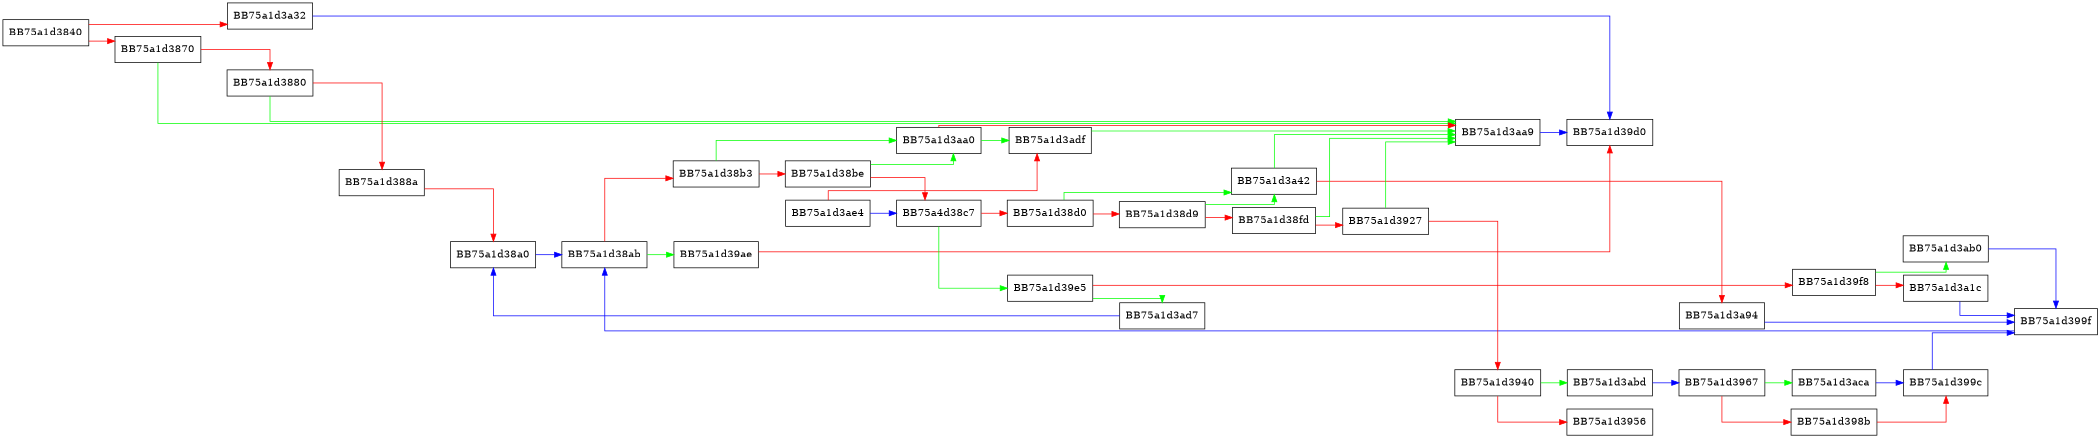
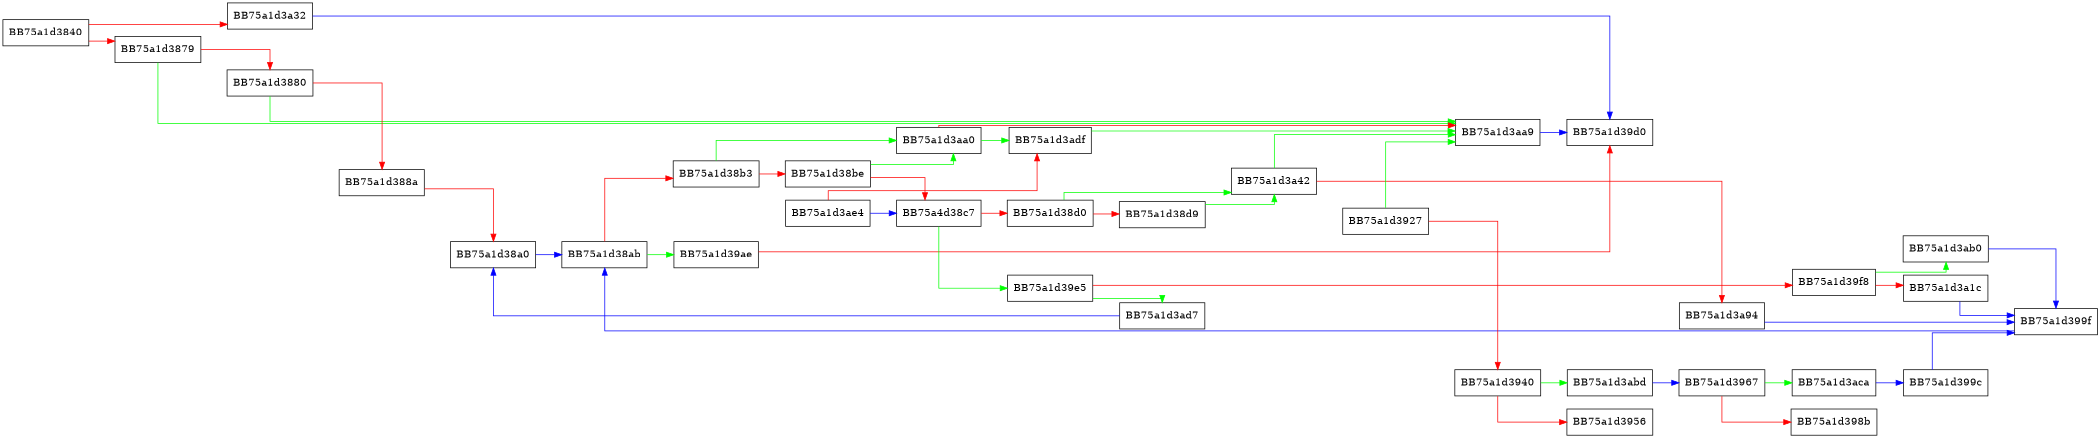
node "BB75a1d3870": label "BB75a1d3870" -> "BB75a1d3879"
node "BB75a1d38fd": removed
edge "BB75a1d398b" -> "BB75a1d399c": removed
